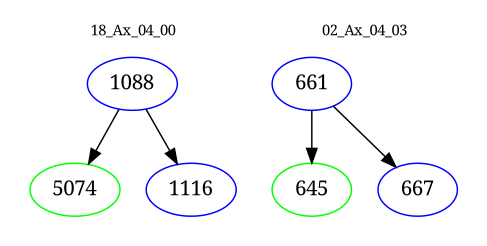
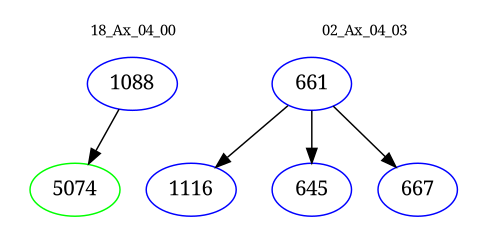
edge "1088" -> "1116": now "661" -> "1116"
node "645": color green -> blue
